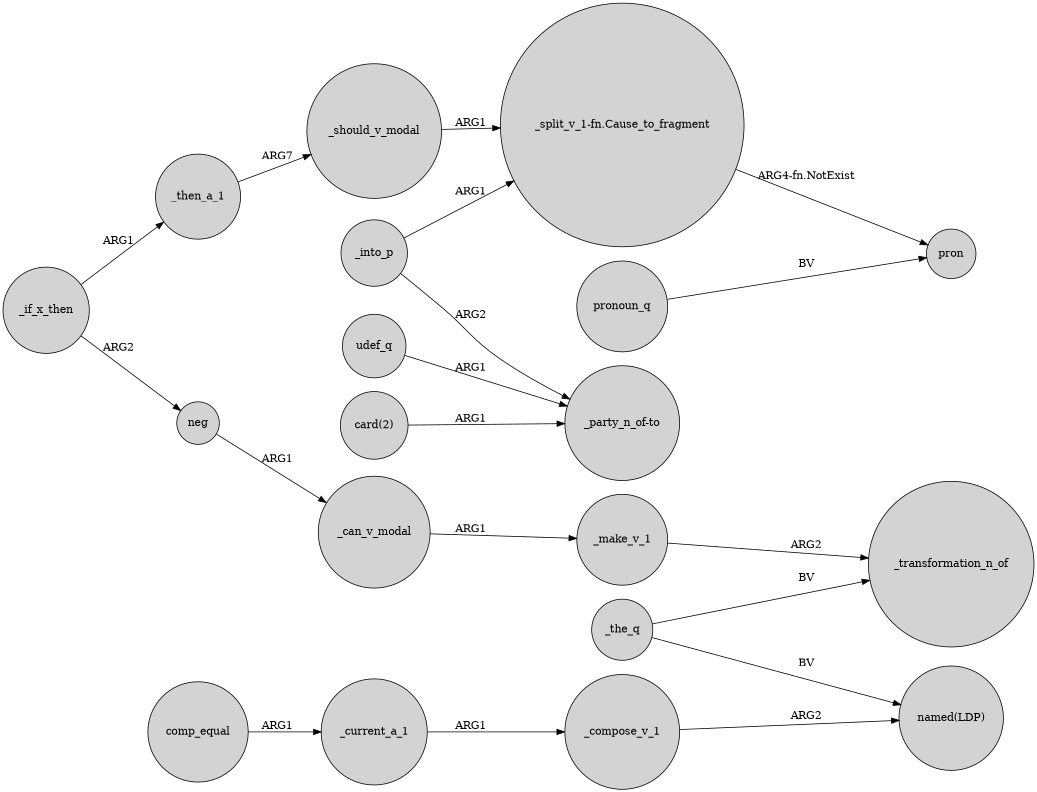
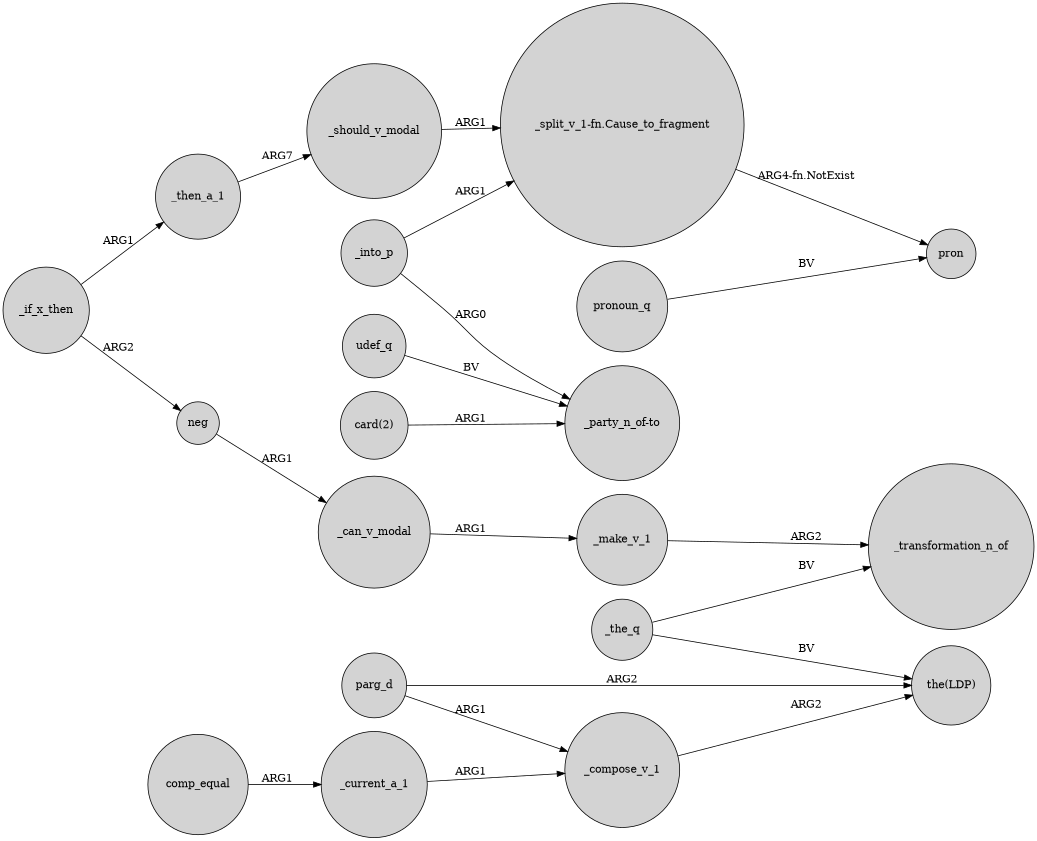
edge "_into_p" -> "_party_n_of-to": label "ARG2" -> "ARG0"
edge "udef_q" -> "_party_n_of-to": label "ARG1" -> "BV"
node "parg_d": added
node "named(LDP)": label "named(LDP)" -> "the(LDP)"
